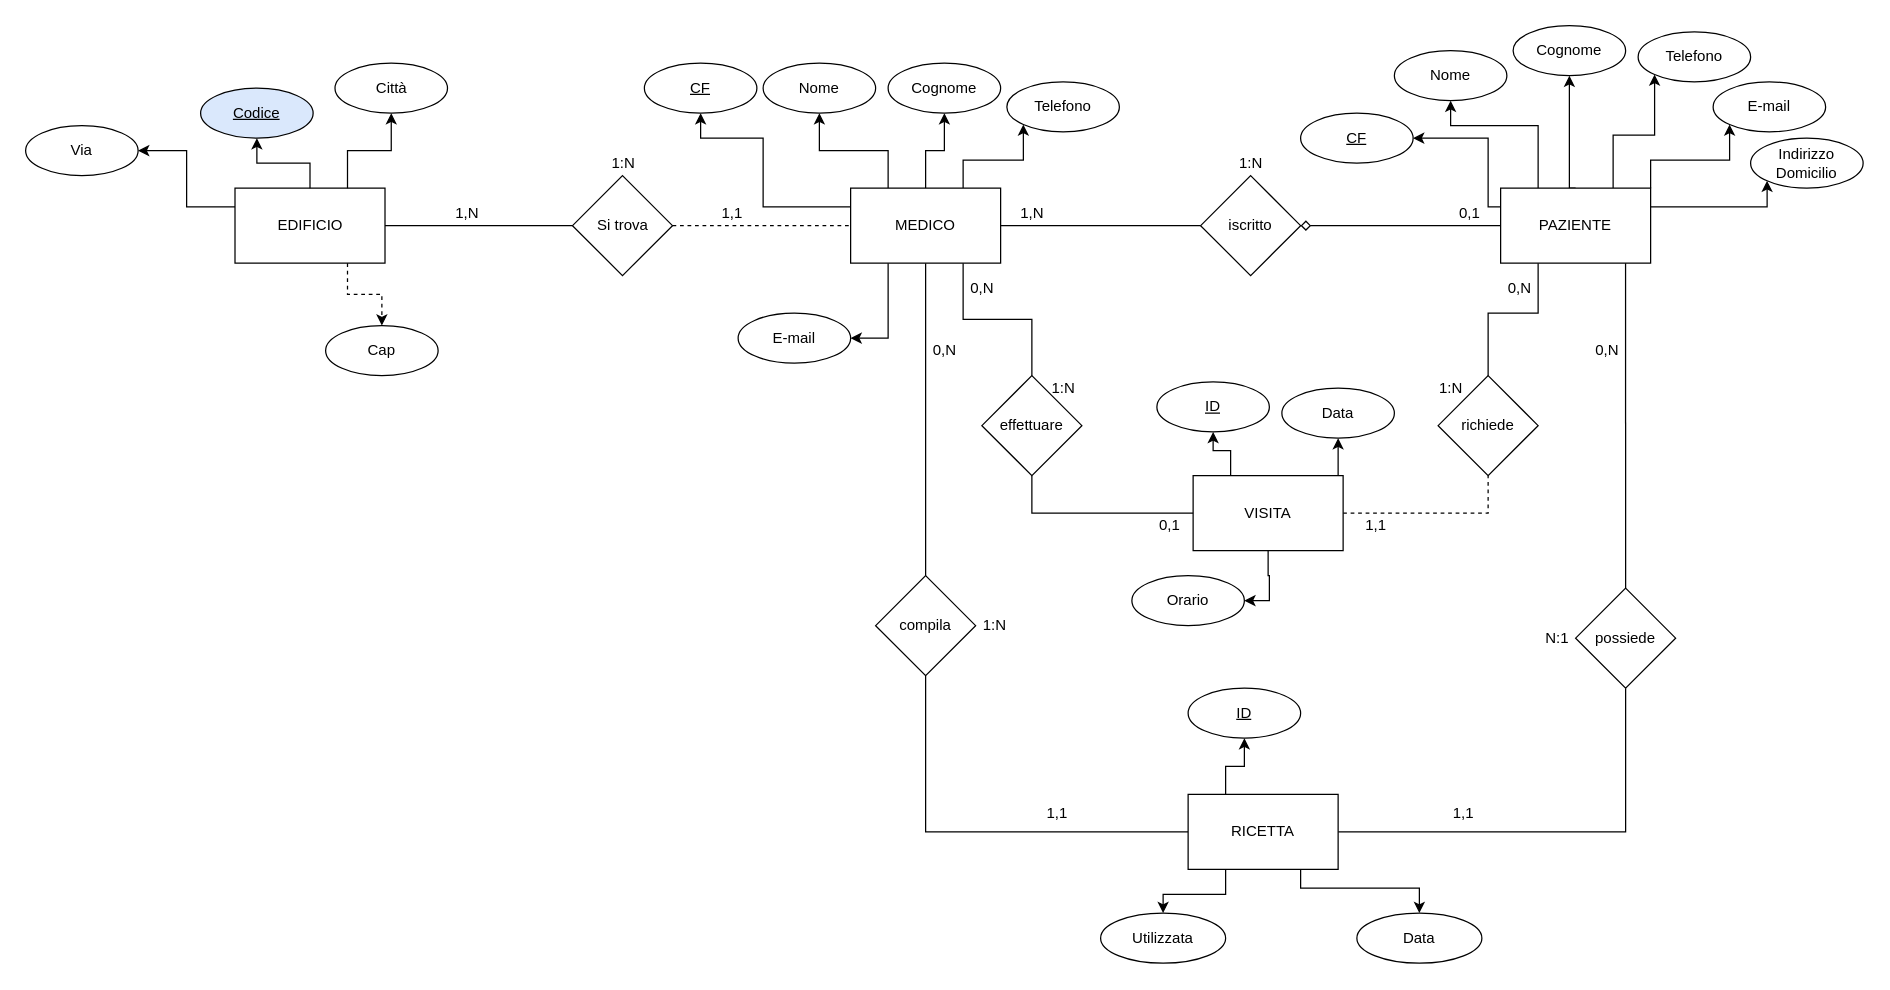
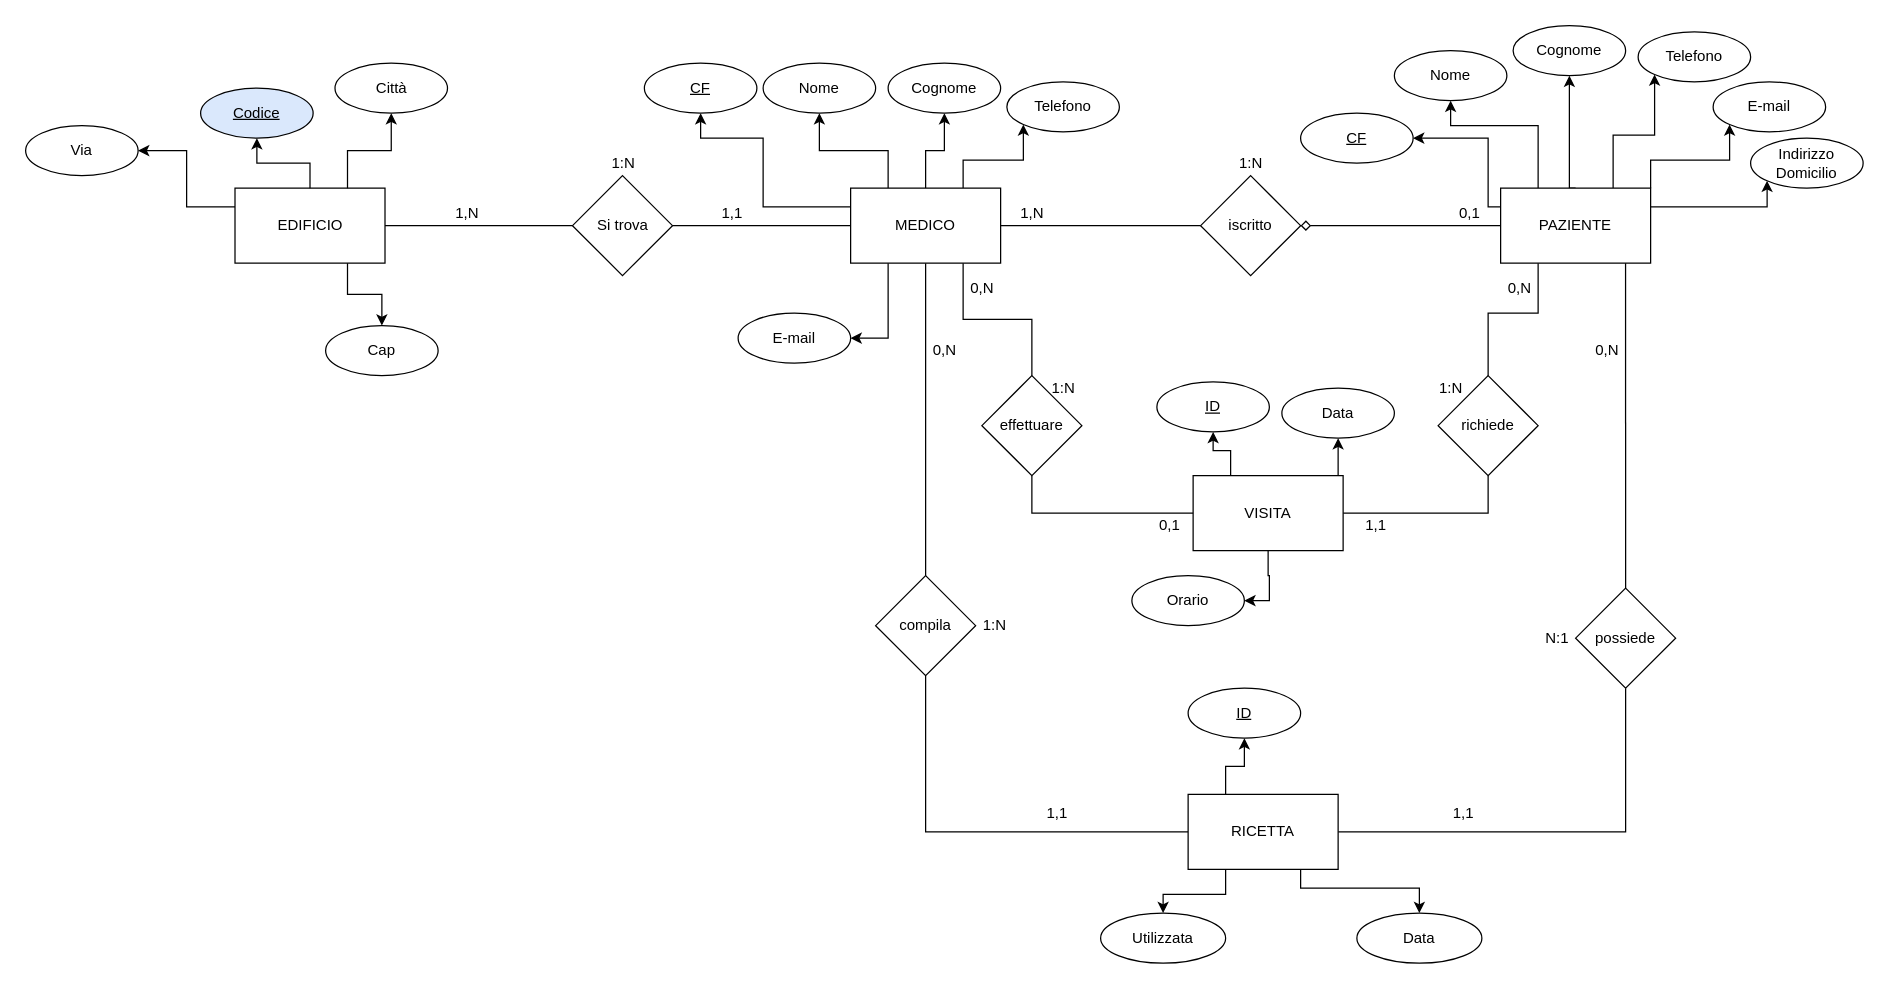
edge "Si trova" -- "MEDICO": style dashed -> solid
edge "EDIFICIO" -> "Cap": style dashed -> solid
edge "richiede" -- "VISITA": style dashed -> solid
